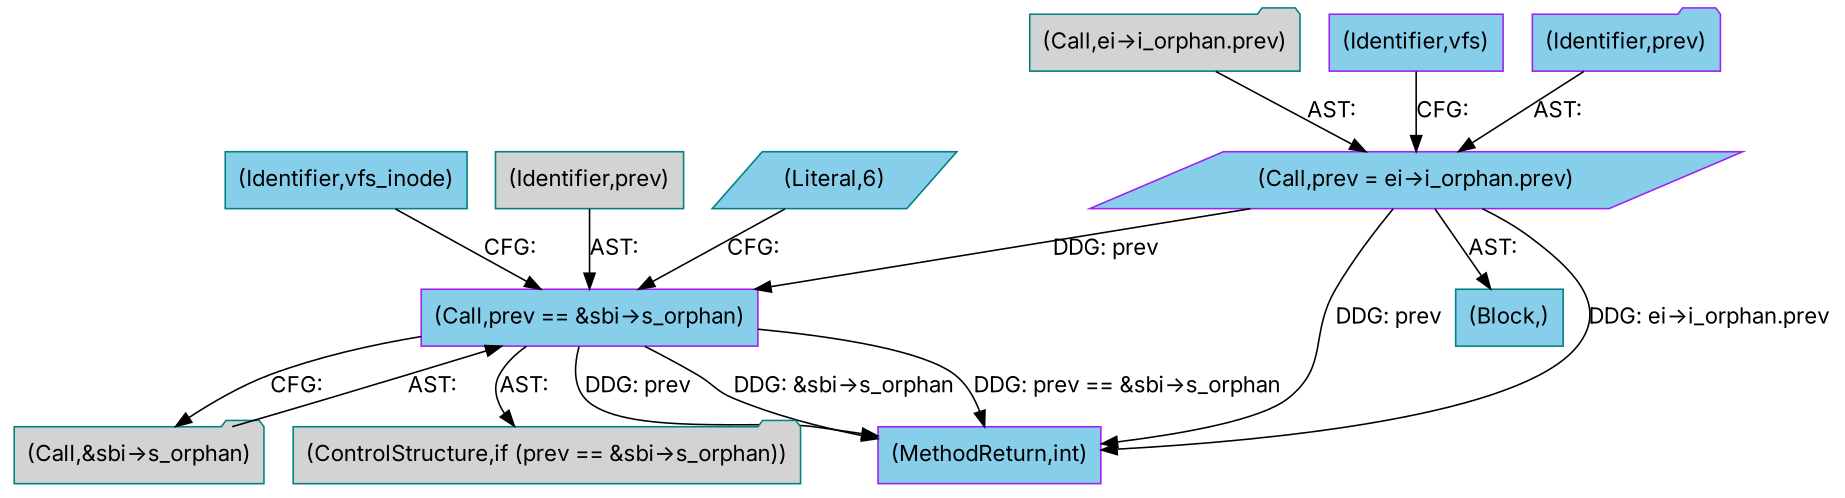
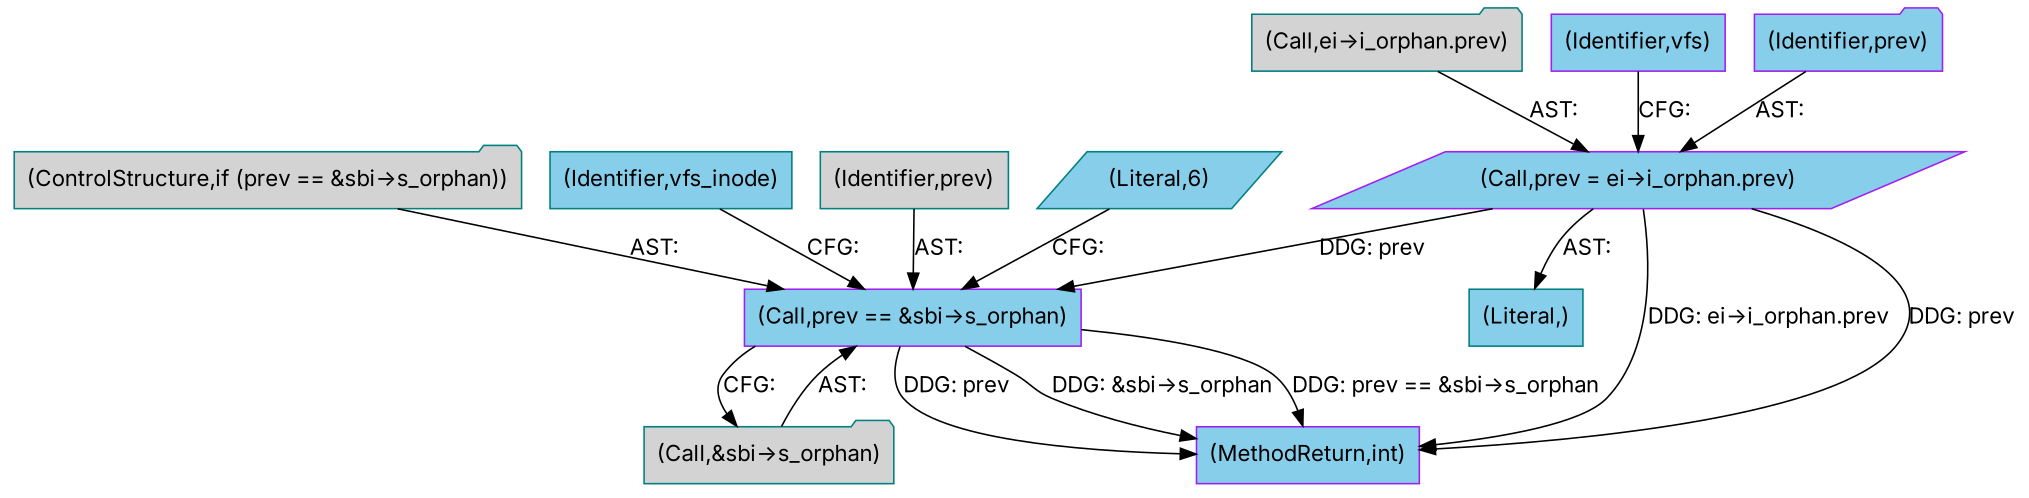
node "(Block,)": label "(Block,)" -> "(Literal,)"
edge "(Call,prev == &sbi->s_orphan)" -> "(ControlStructure,if (prev == &sbi->s_orphan))": reversed
